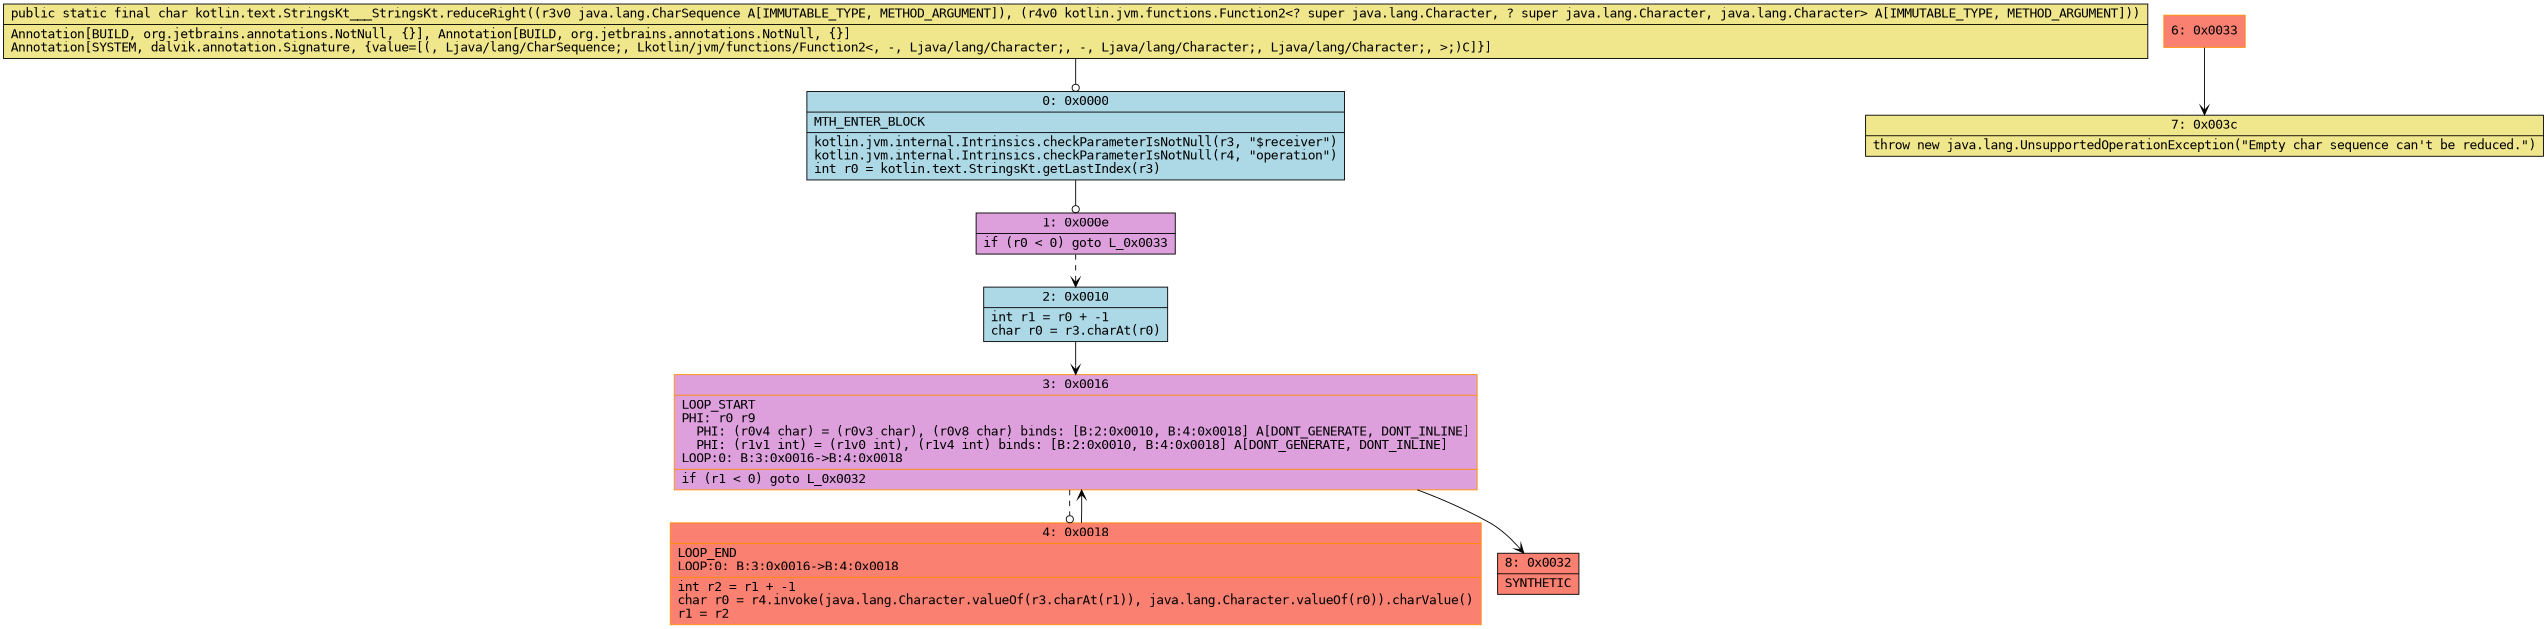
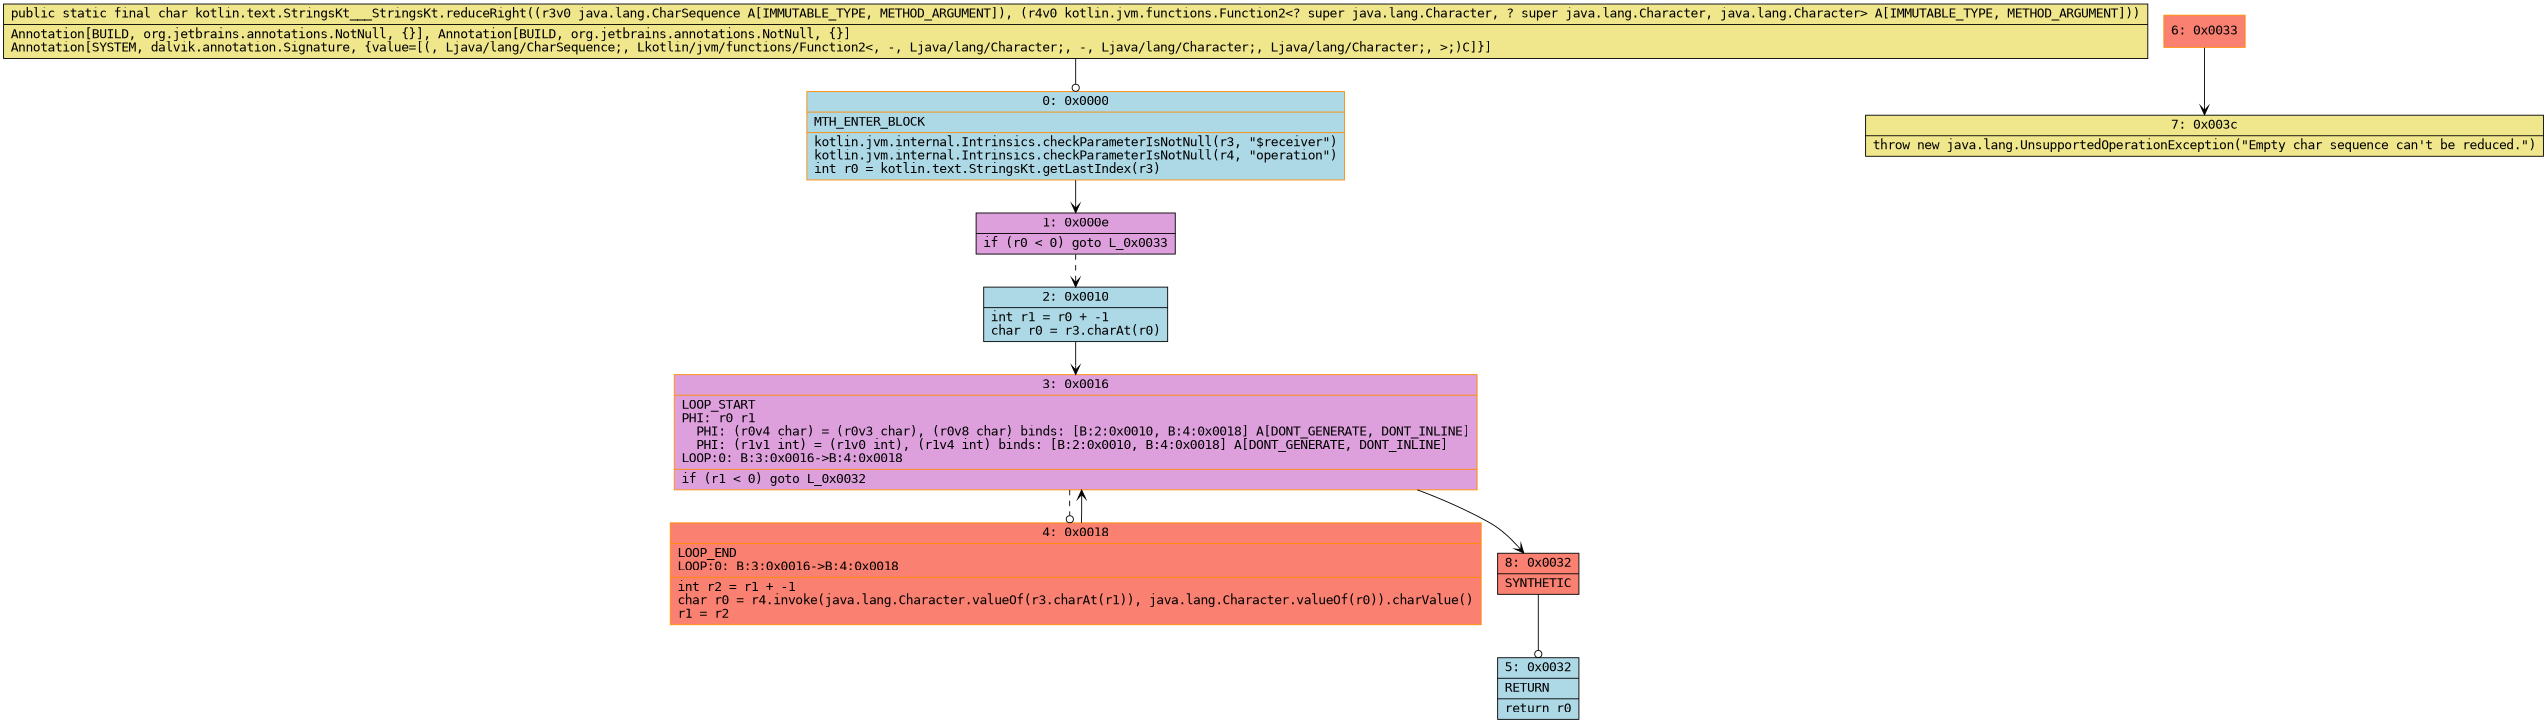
node "0: 0x0000": color black -> darkorange
edge "0: 0x0000" -> "1: 0x000e": arrowhead odot -> vee
node "3: 0x0016": text "PHI: r0 r9" -> "PHI: r0 r1"
node "5: 0x0032": added
